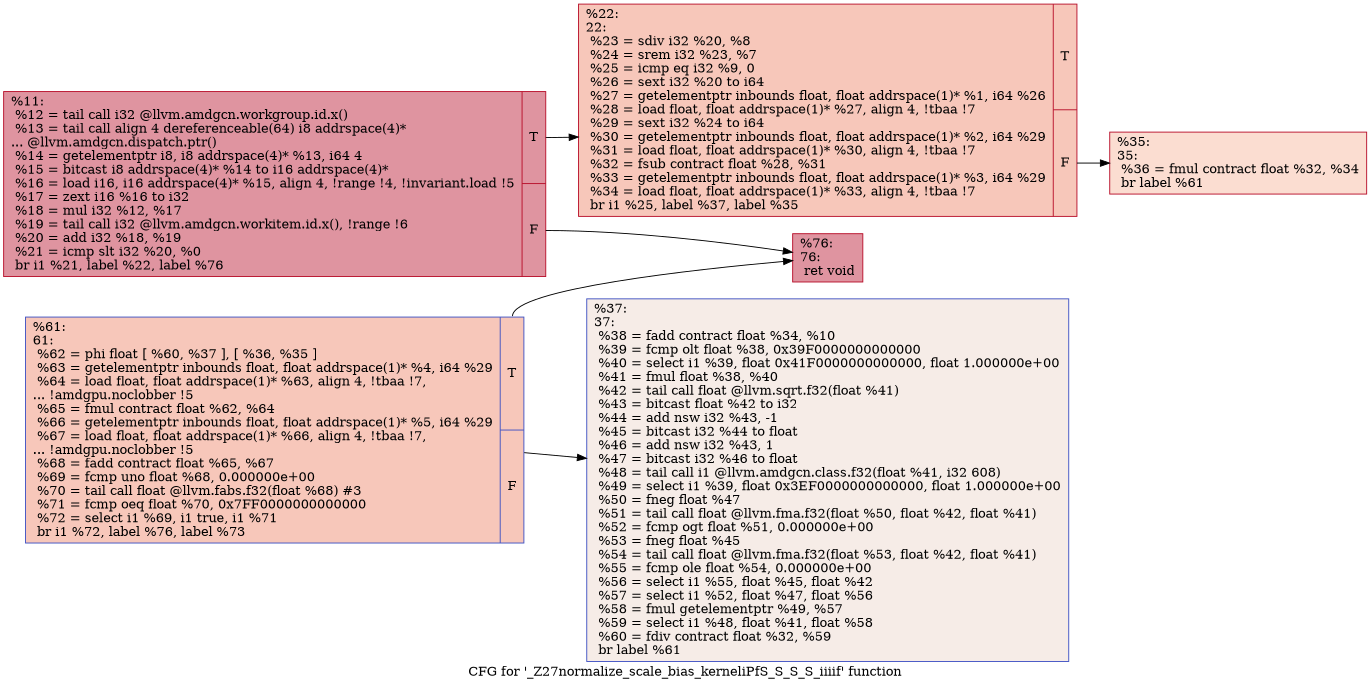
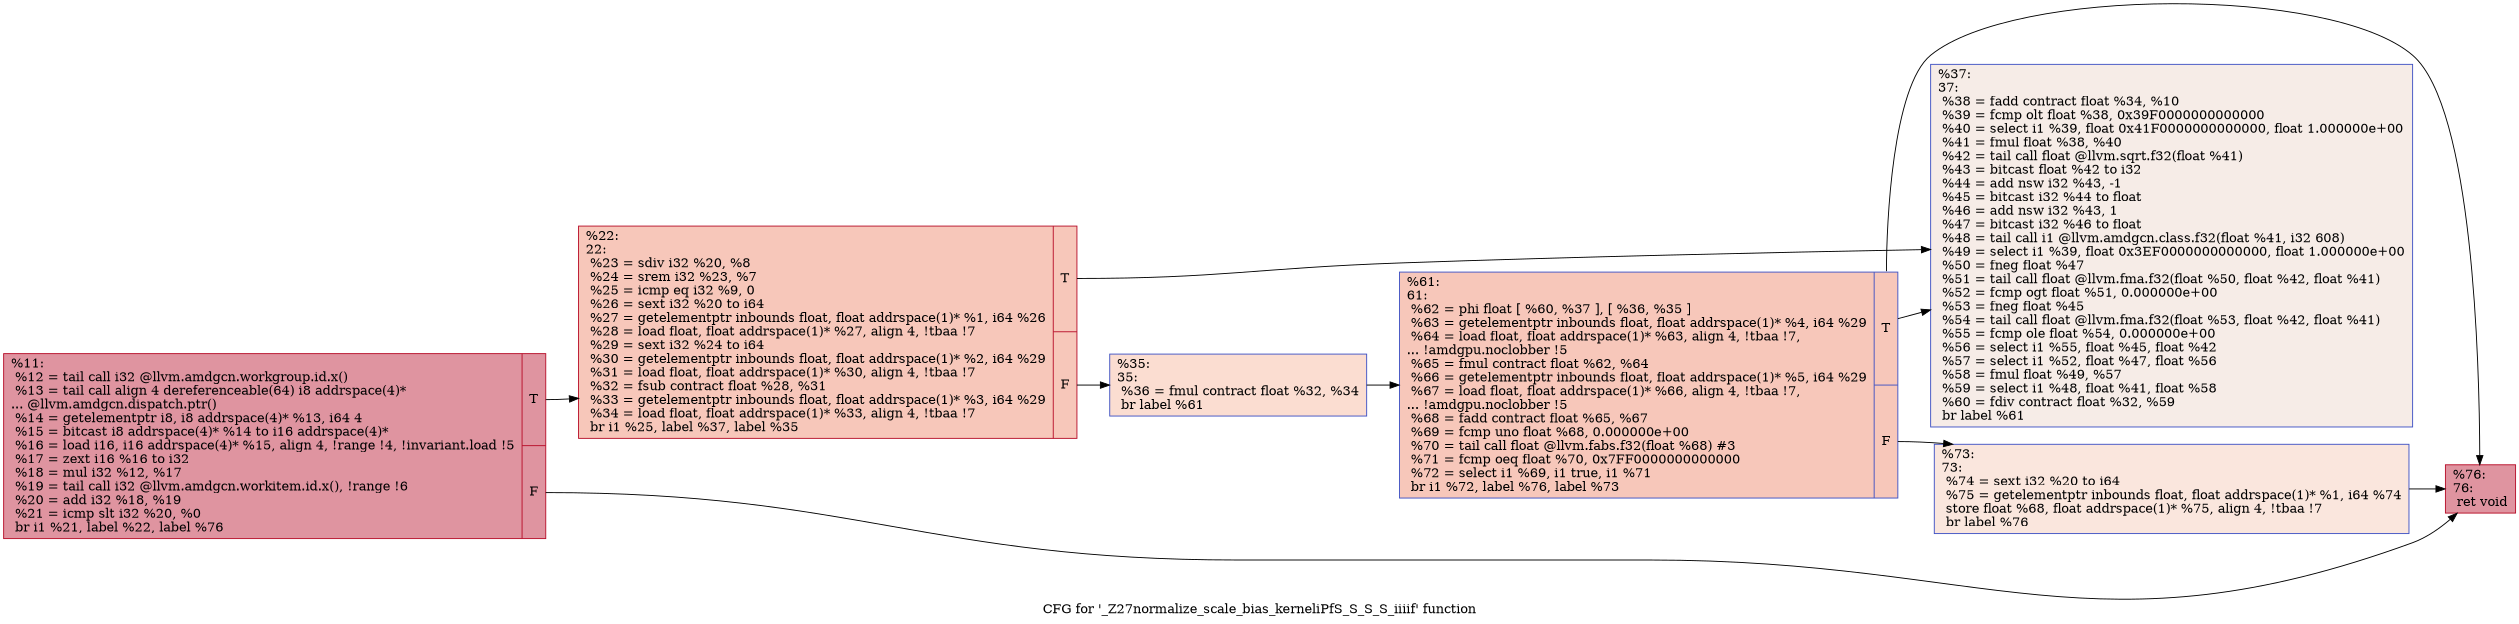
node "%35:": color #b70d28ff -> #3d50c3ff
edge "%22:" -> "%37:": added
edge "%35:" -> "%61:": added
node "%73:": added
node "%37:": text "%58 = fmul getelementptr %49, %57" -> "%58 = fmul float %49, %57"
